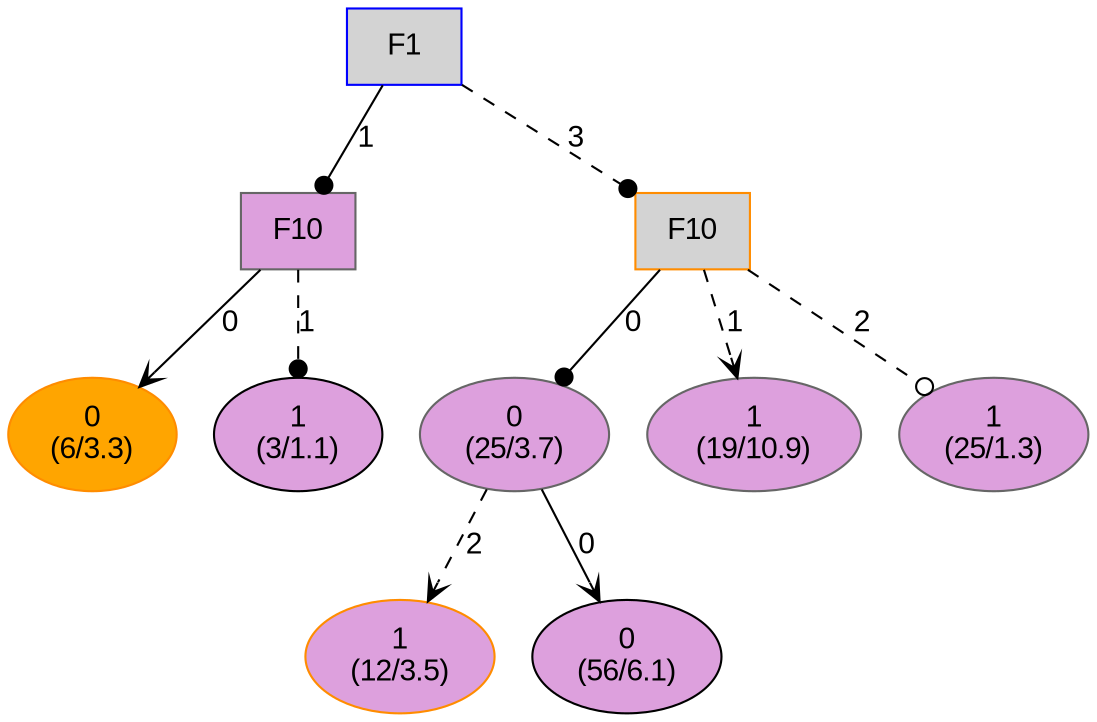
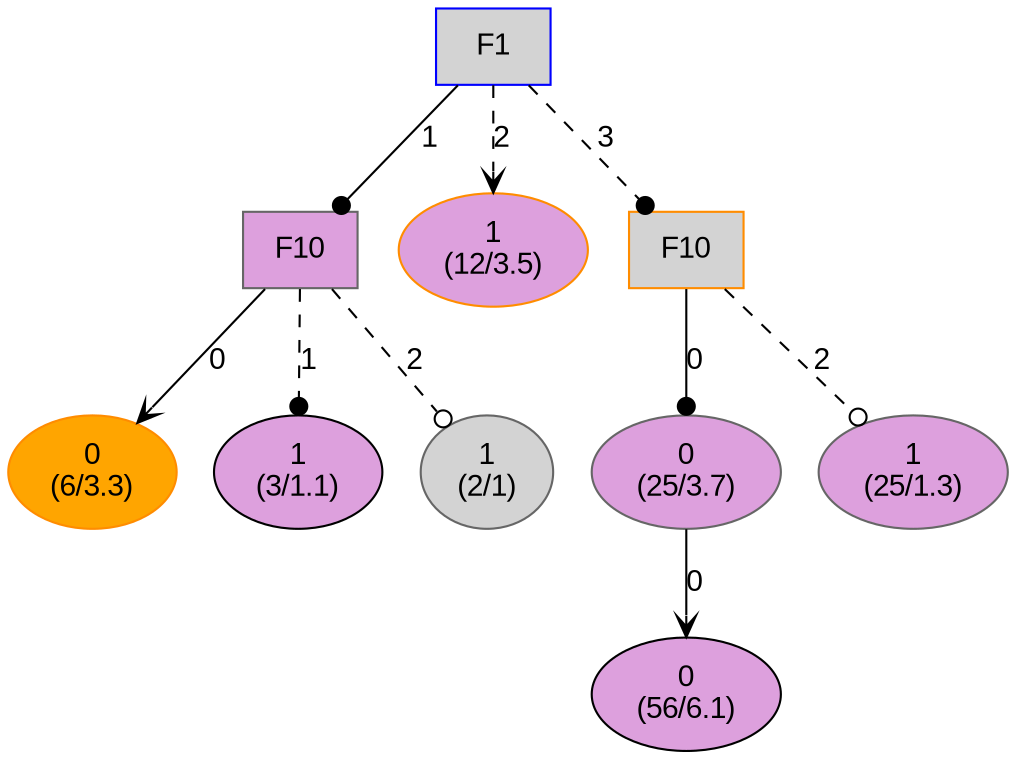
node "1 (19/10.9)": removed
node "1 (2/1)": added
edge "0 (25/3.7)" -> "1 (12/3.5)": now "F1" -> "1 (12/3.5)"
